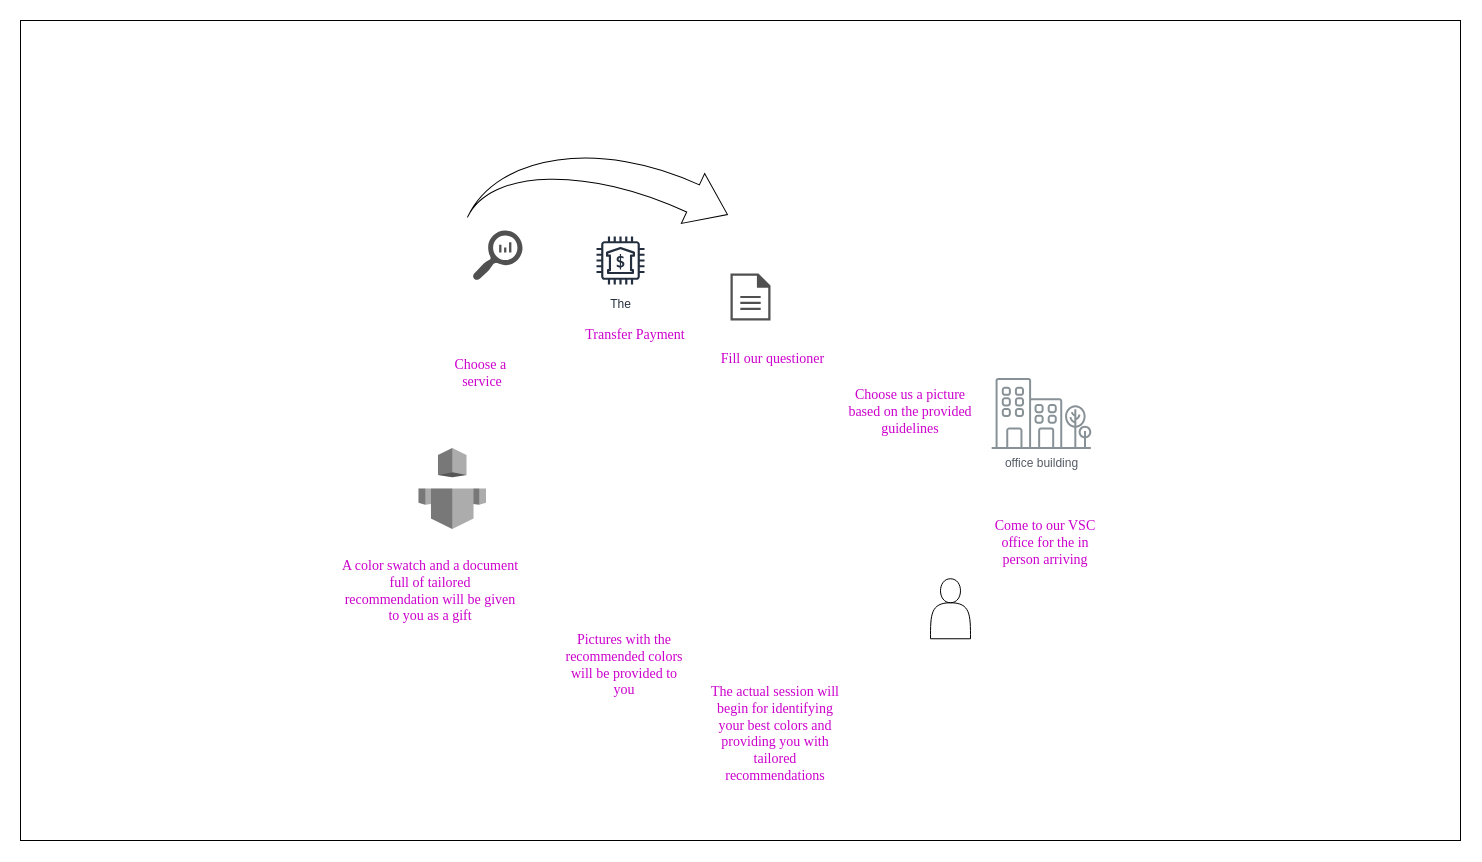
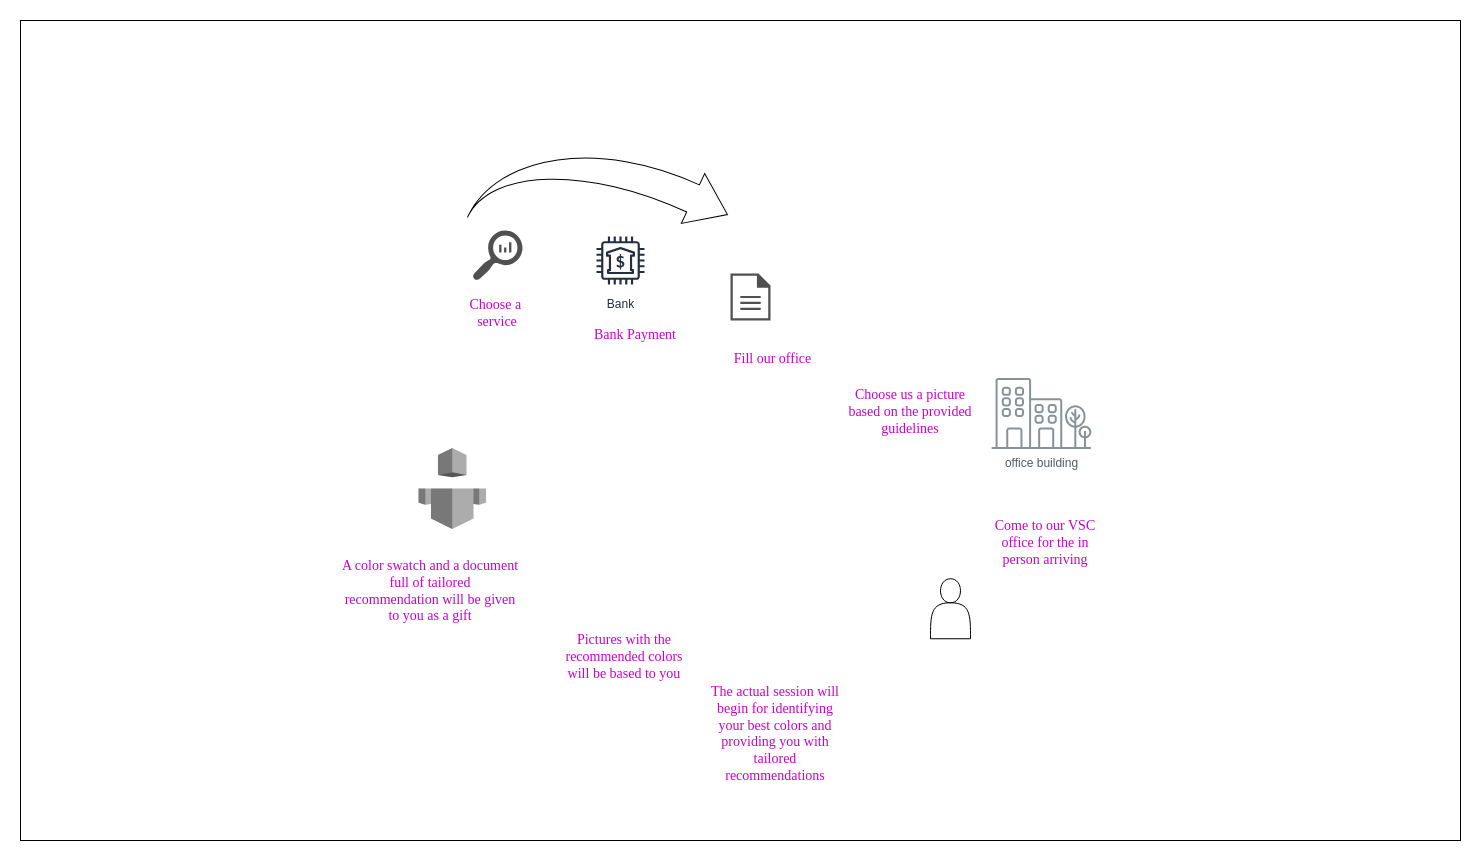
node "The": label "The" -> "Bank"
node "Transfer Payment": label "Transfer Payment" -> "Bank Payment"
node "Fill our questioner": label "Fill our questioner" -> "Fill our office"
node "Choose a service": moved (483, 391) -> (498, 331)
node "Pictures with the recommended colors will be provided to you": label "Pictures with the recommended colors will be provided to you" -> "Pictures with the recommended colors will be based to you"
